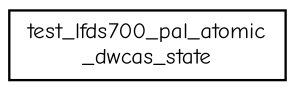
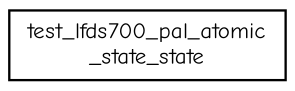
node "test_lfds700_pal_atomic _dwcas_state": label "test_lfds700_pal_atomic _dwcas_state" -> "test_lfds700_pal_atomic _state_state"
